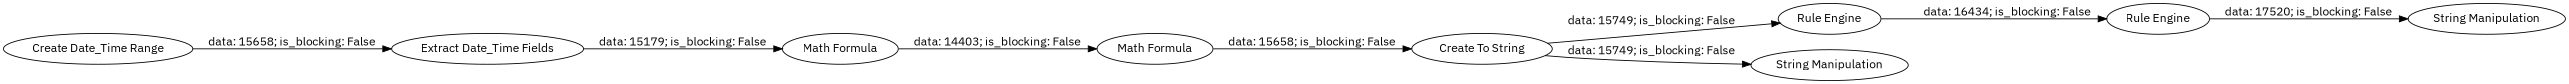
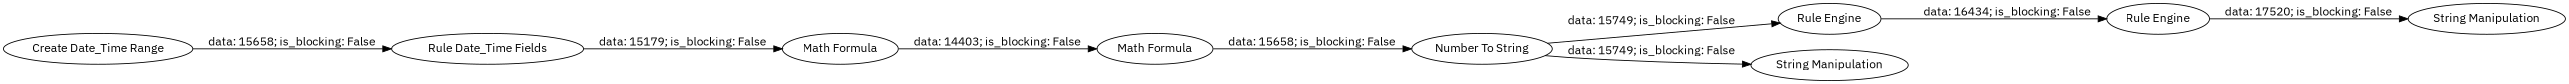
node "Extract Date_Time Fields": label "Extract Date_Time Fields" -> "Rule Date_Time Fields"
node "Create To String": label "Create To String" -> "Number To String"
